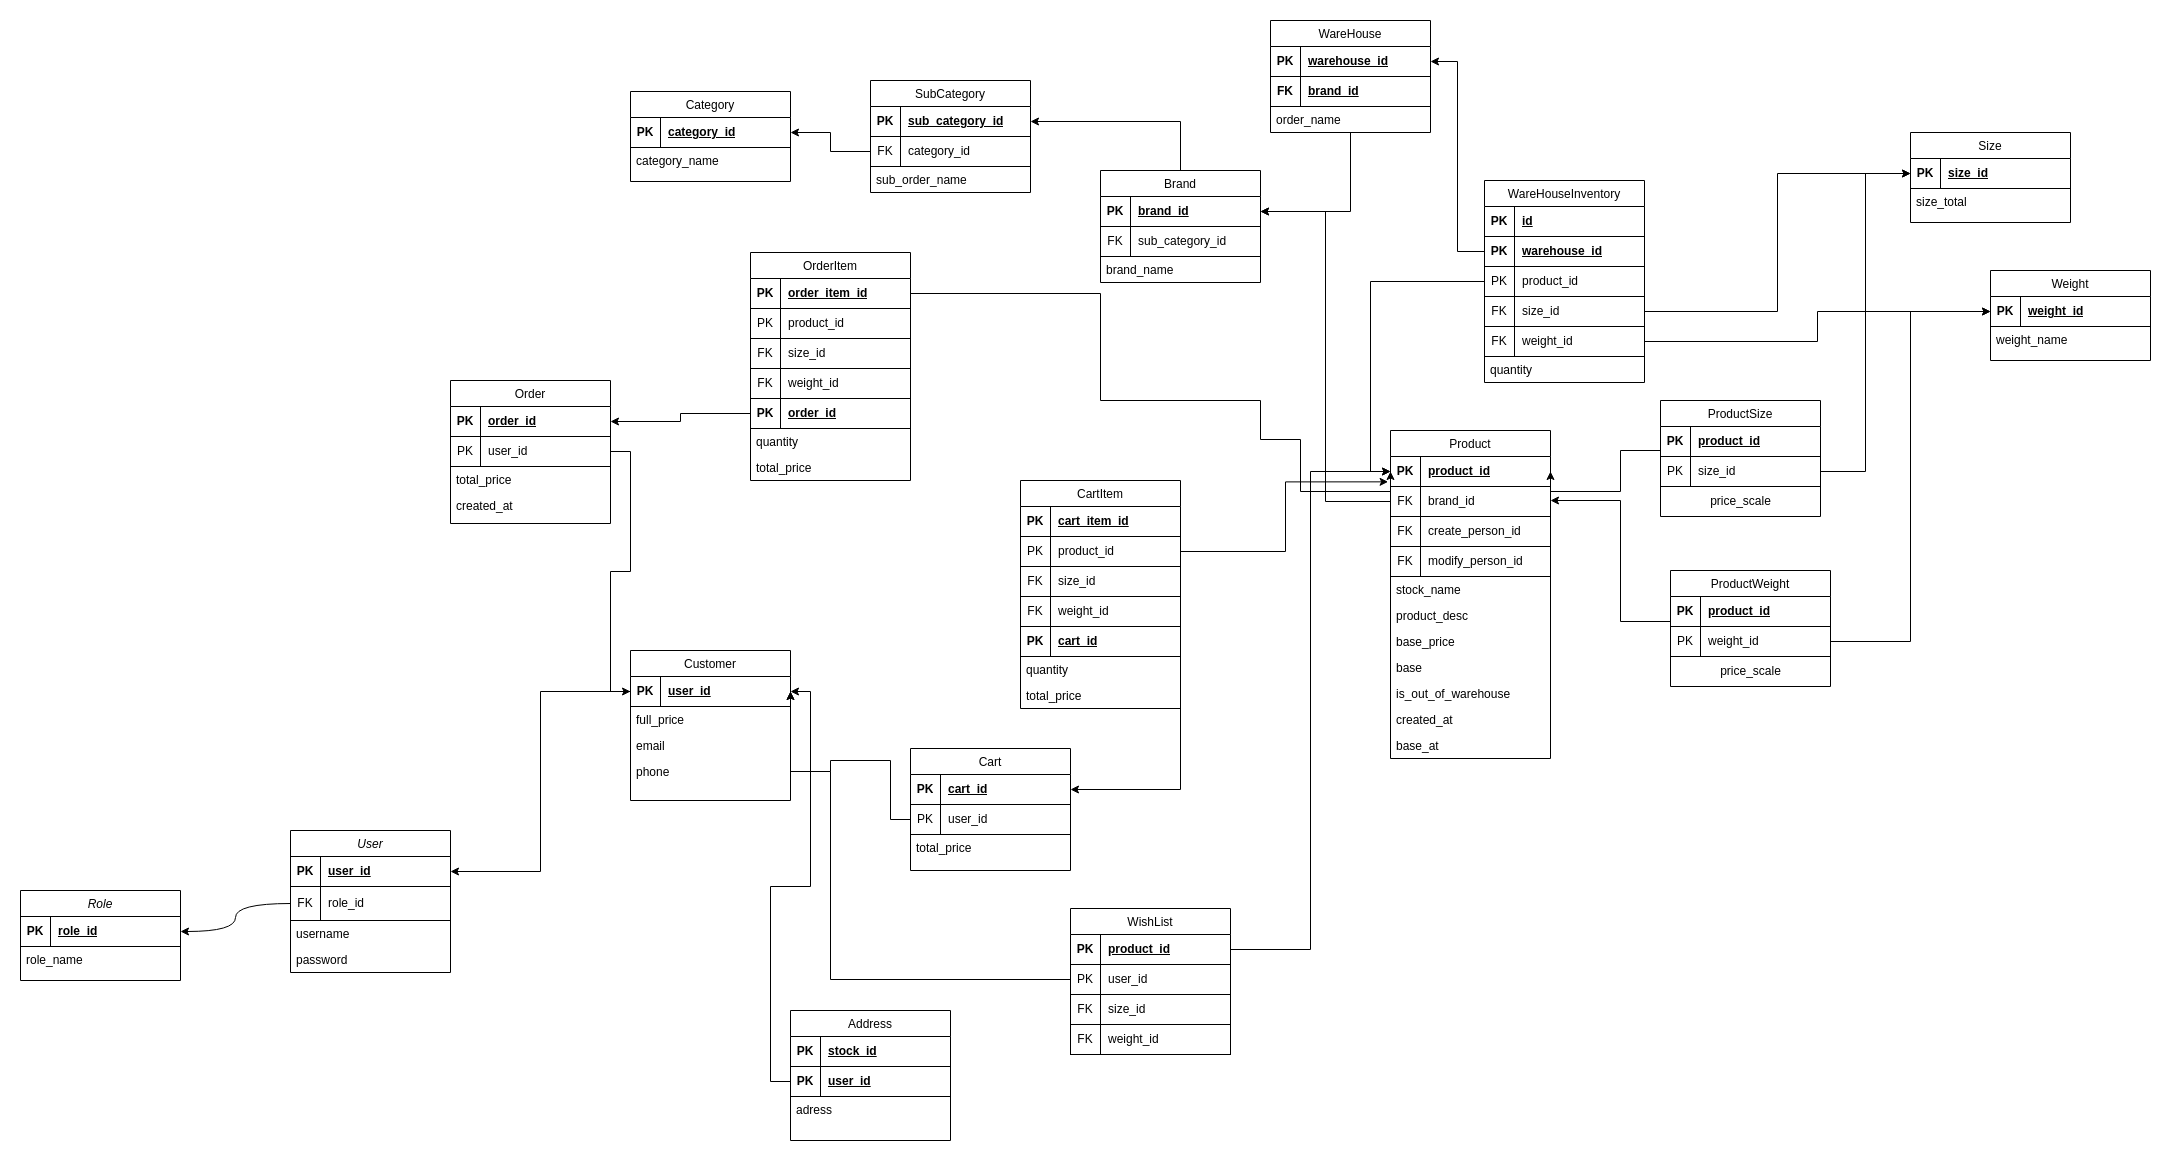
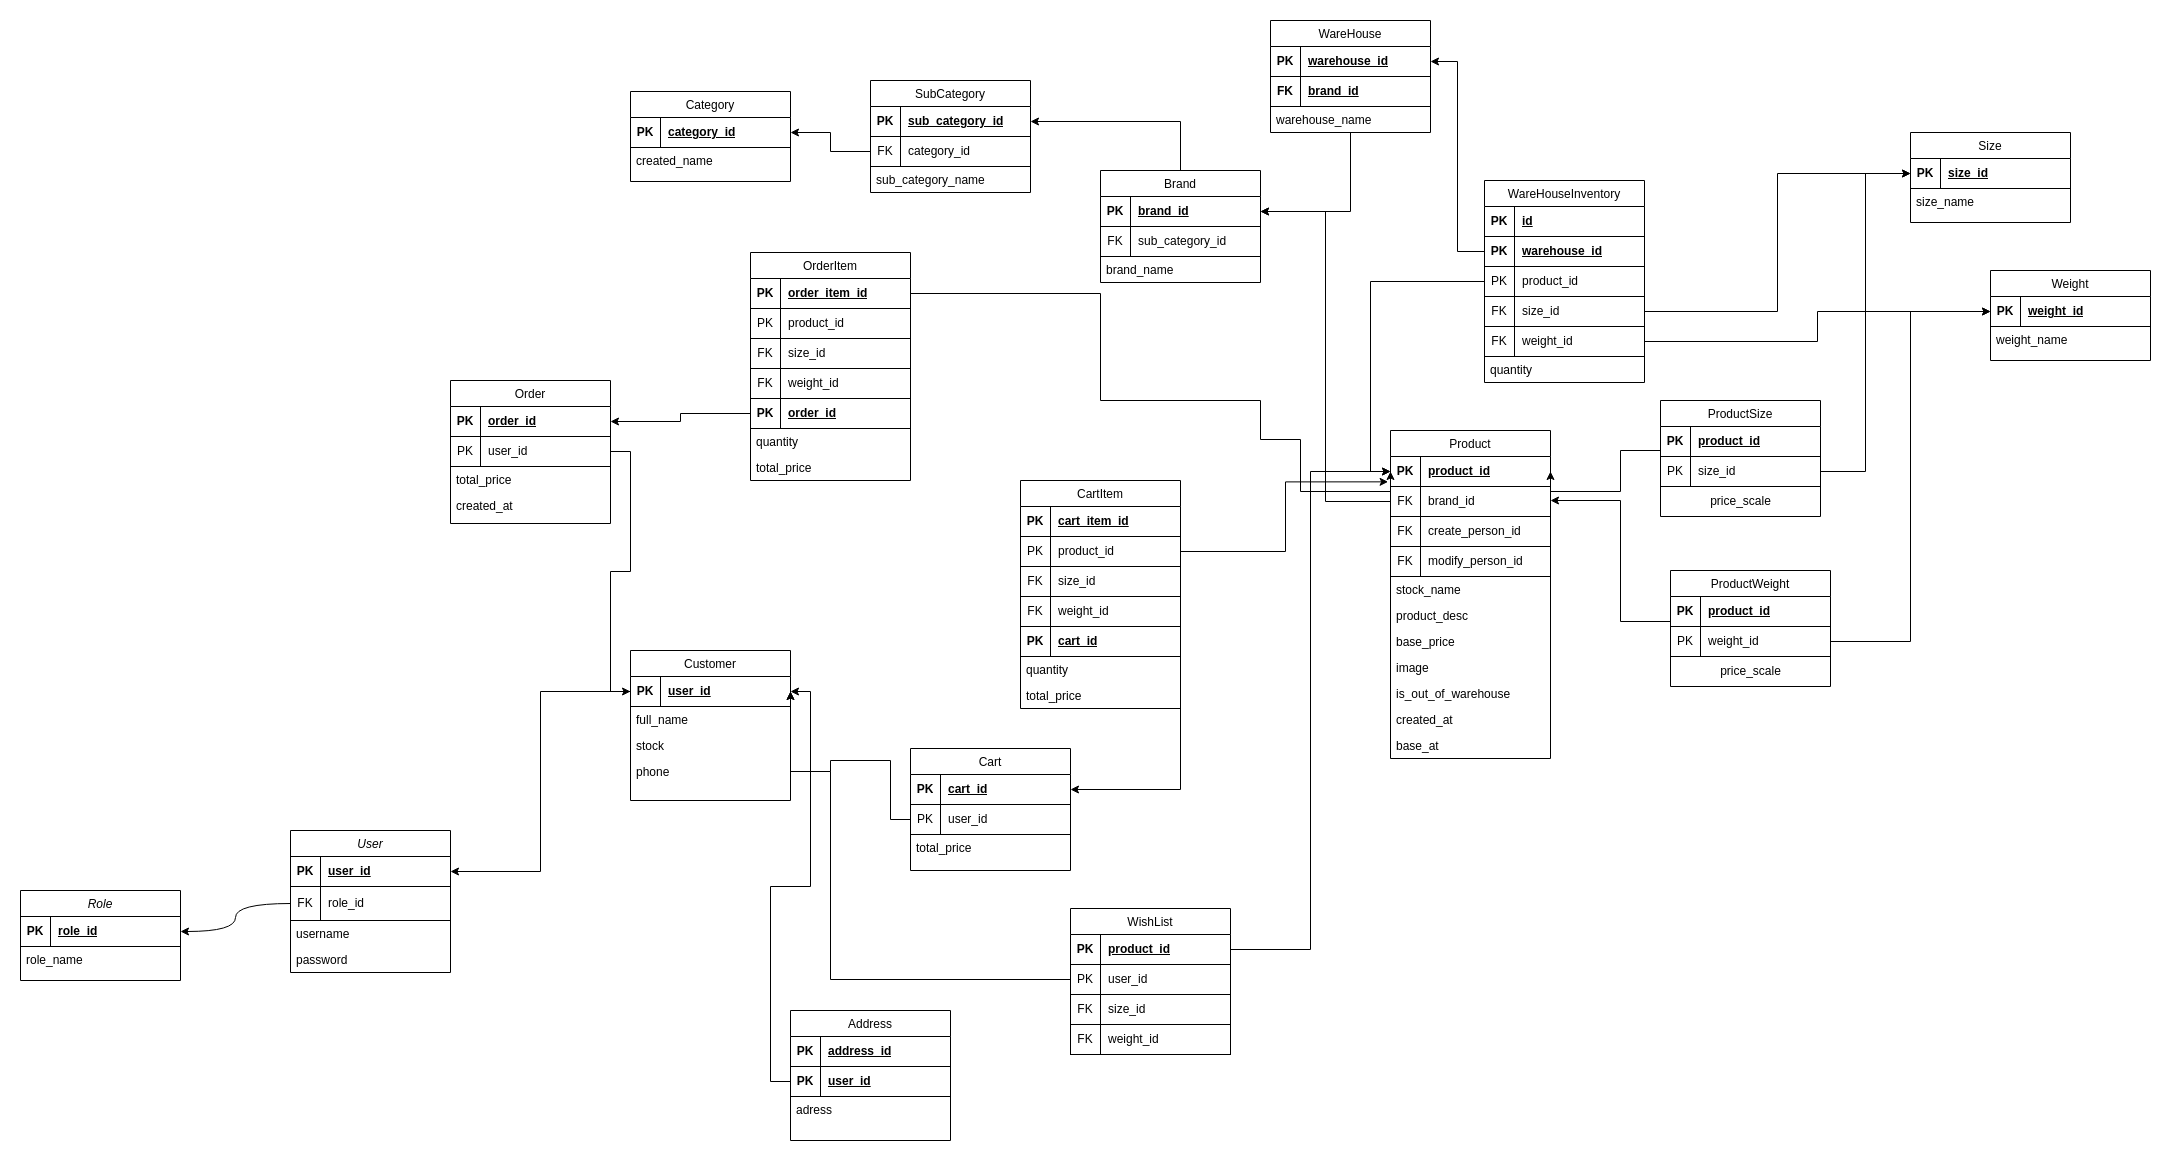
node "order_name": label "order_name" -> "warehouse_name"
node "category_name": label "category_name" -> "created_name"
node "sub_order_name": label "sub_order_name" -> "sub_category_name"
node "size_total": label "size_total" -> "size_name"
node "base": label "base" -> "image"
node "full_price": label "full_price" -> "full_name"
node "email": label "email" -> "stock"
node "stock_id": label "stock_id" -> "address_id"
